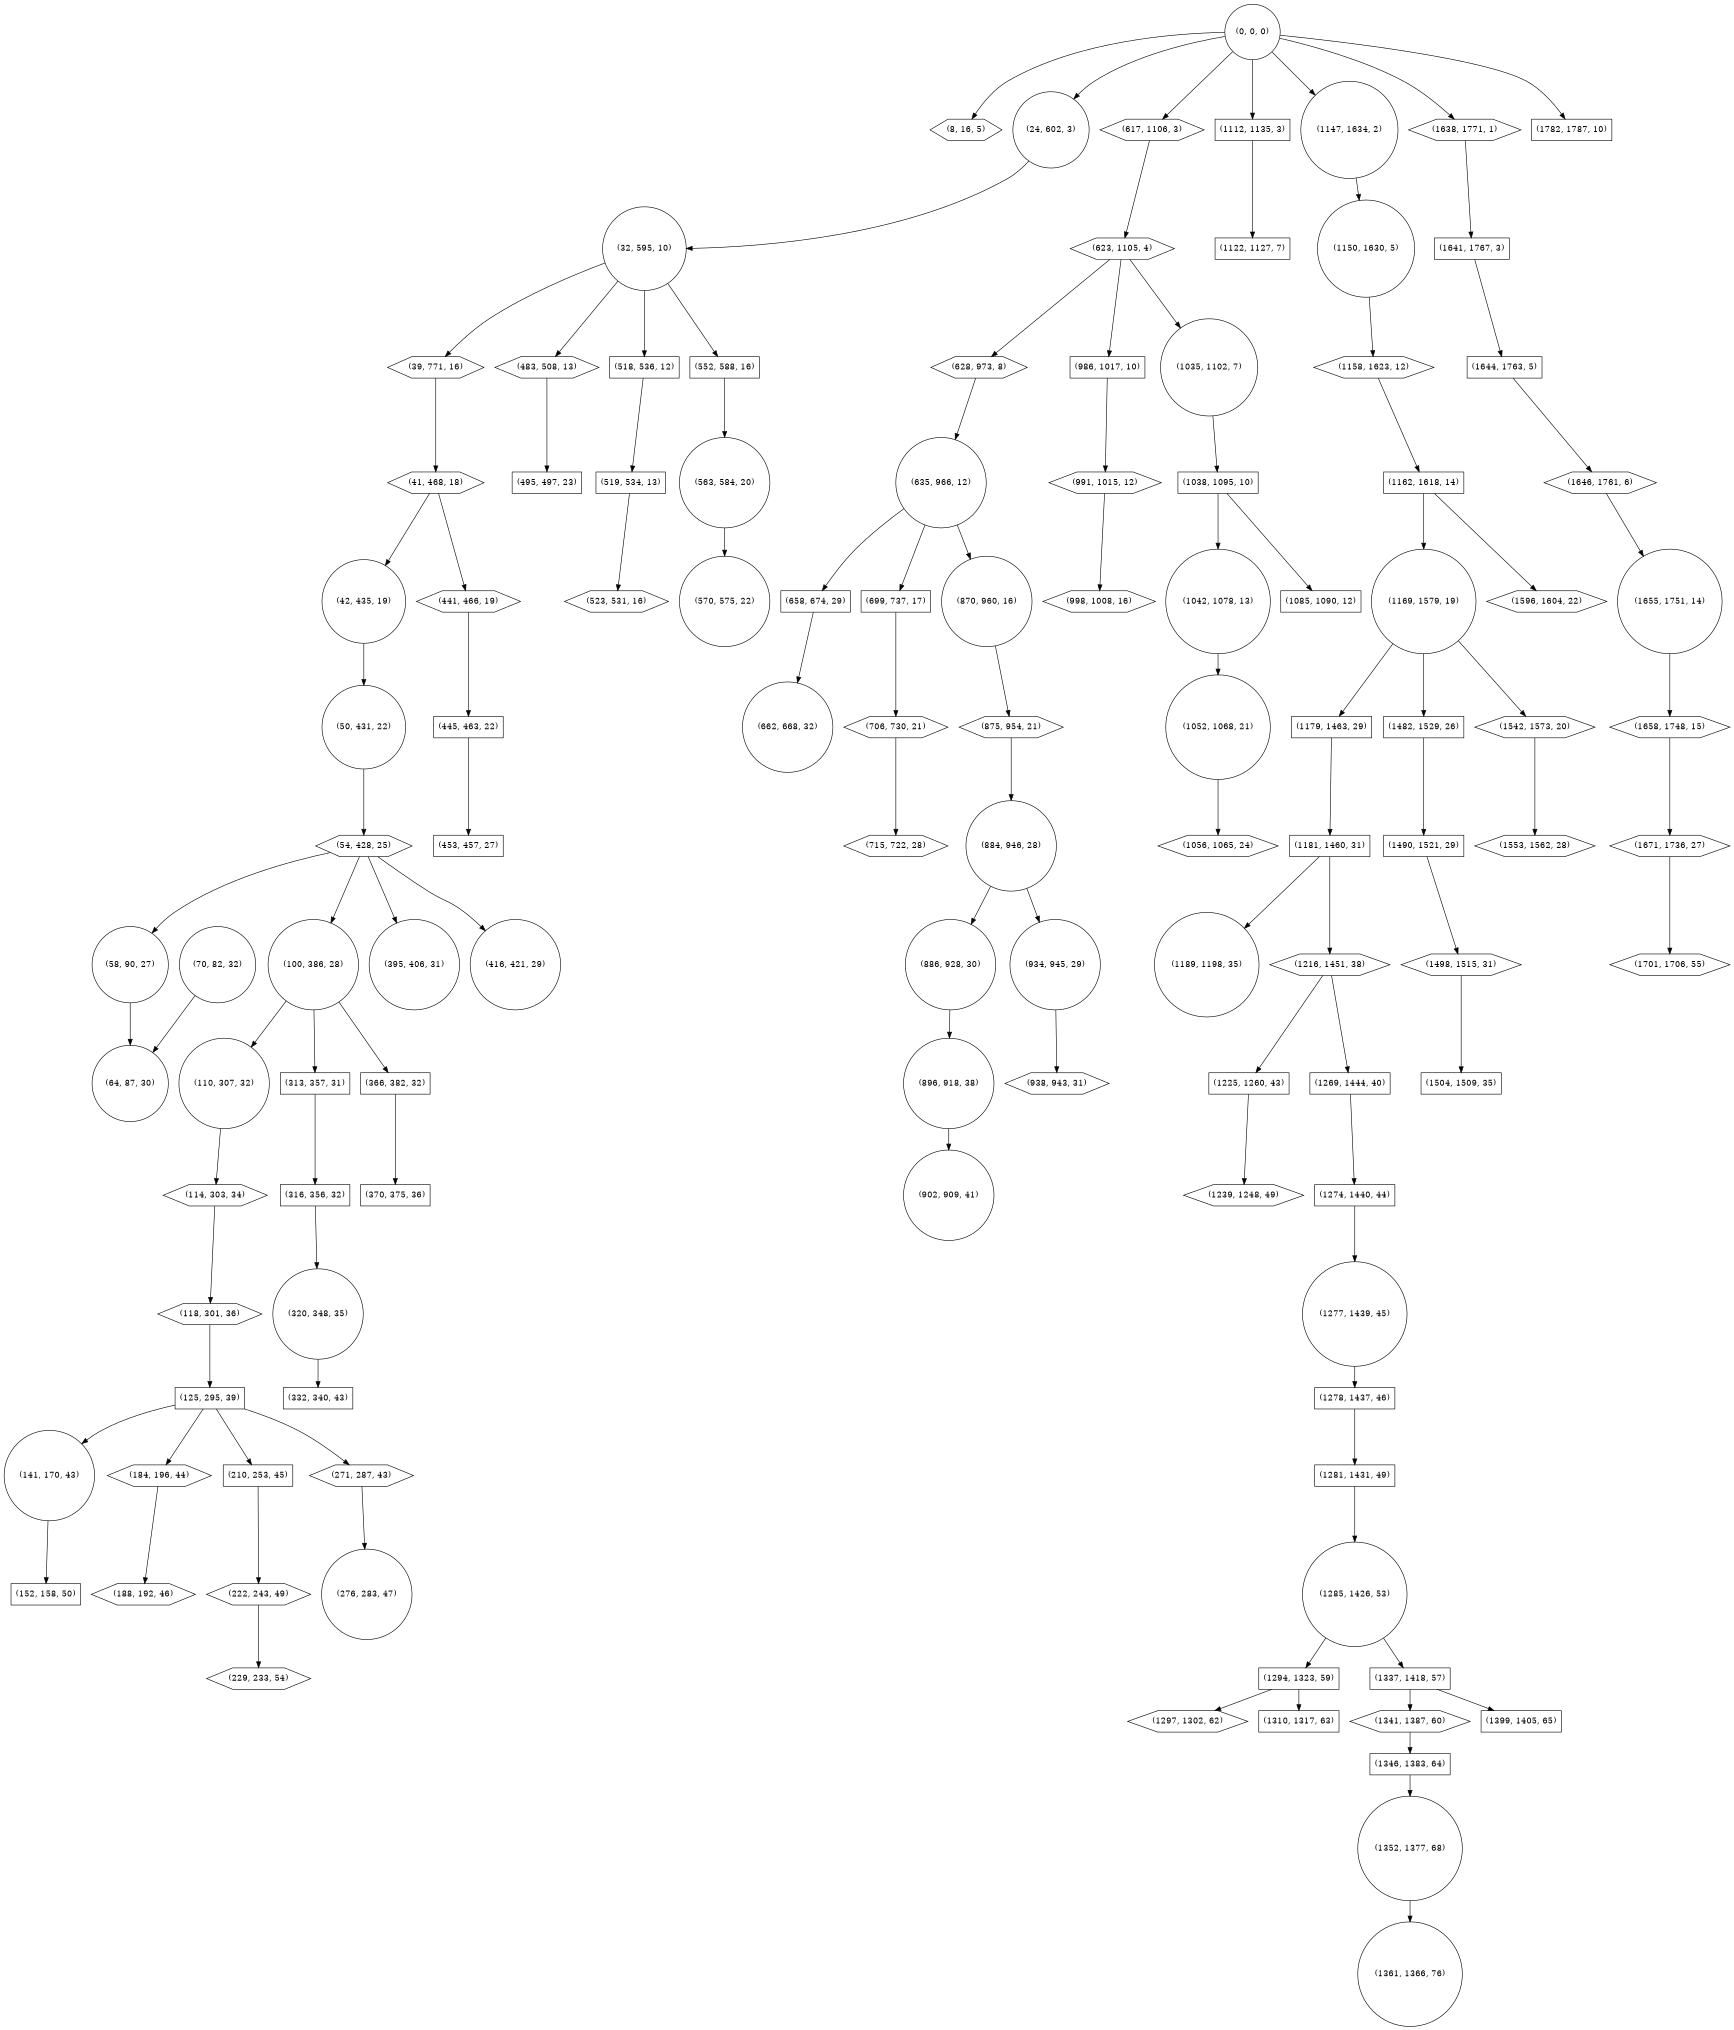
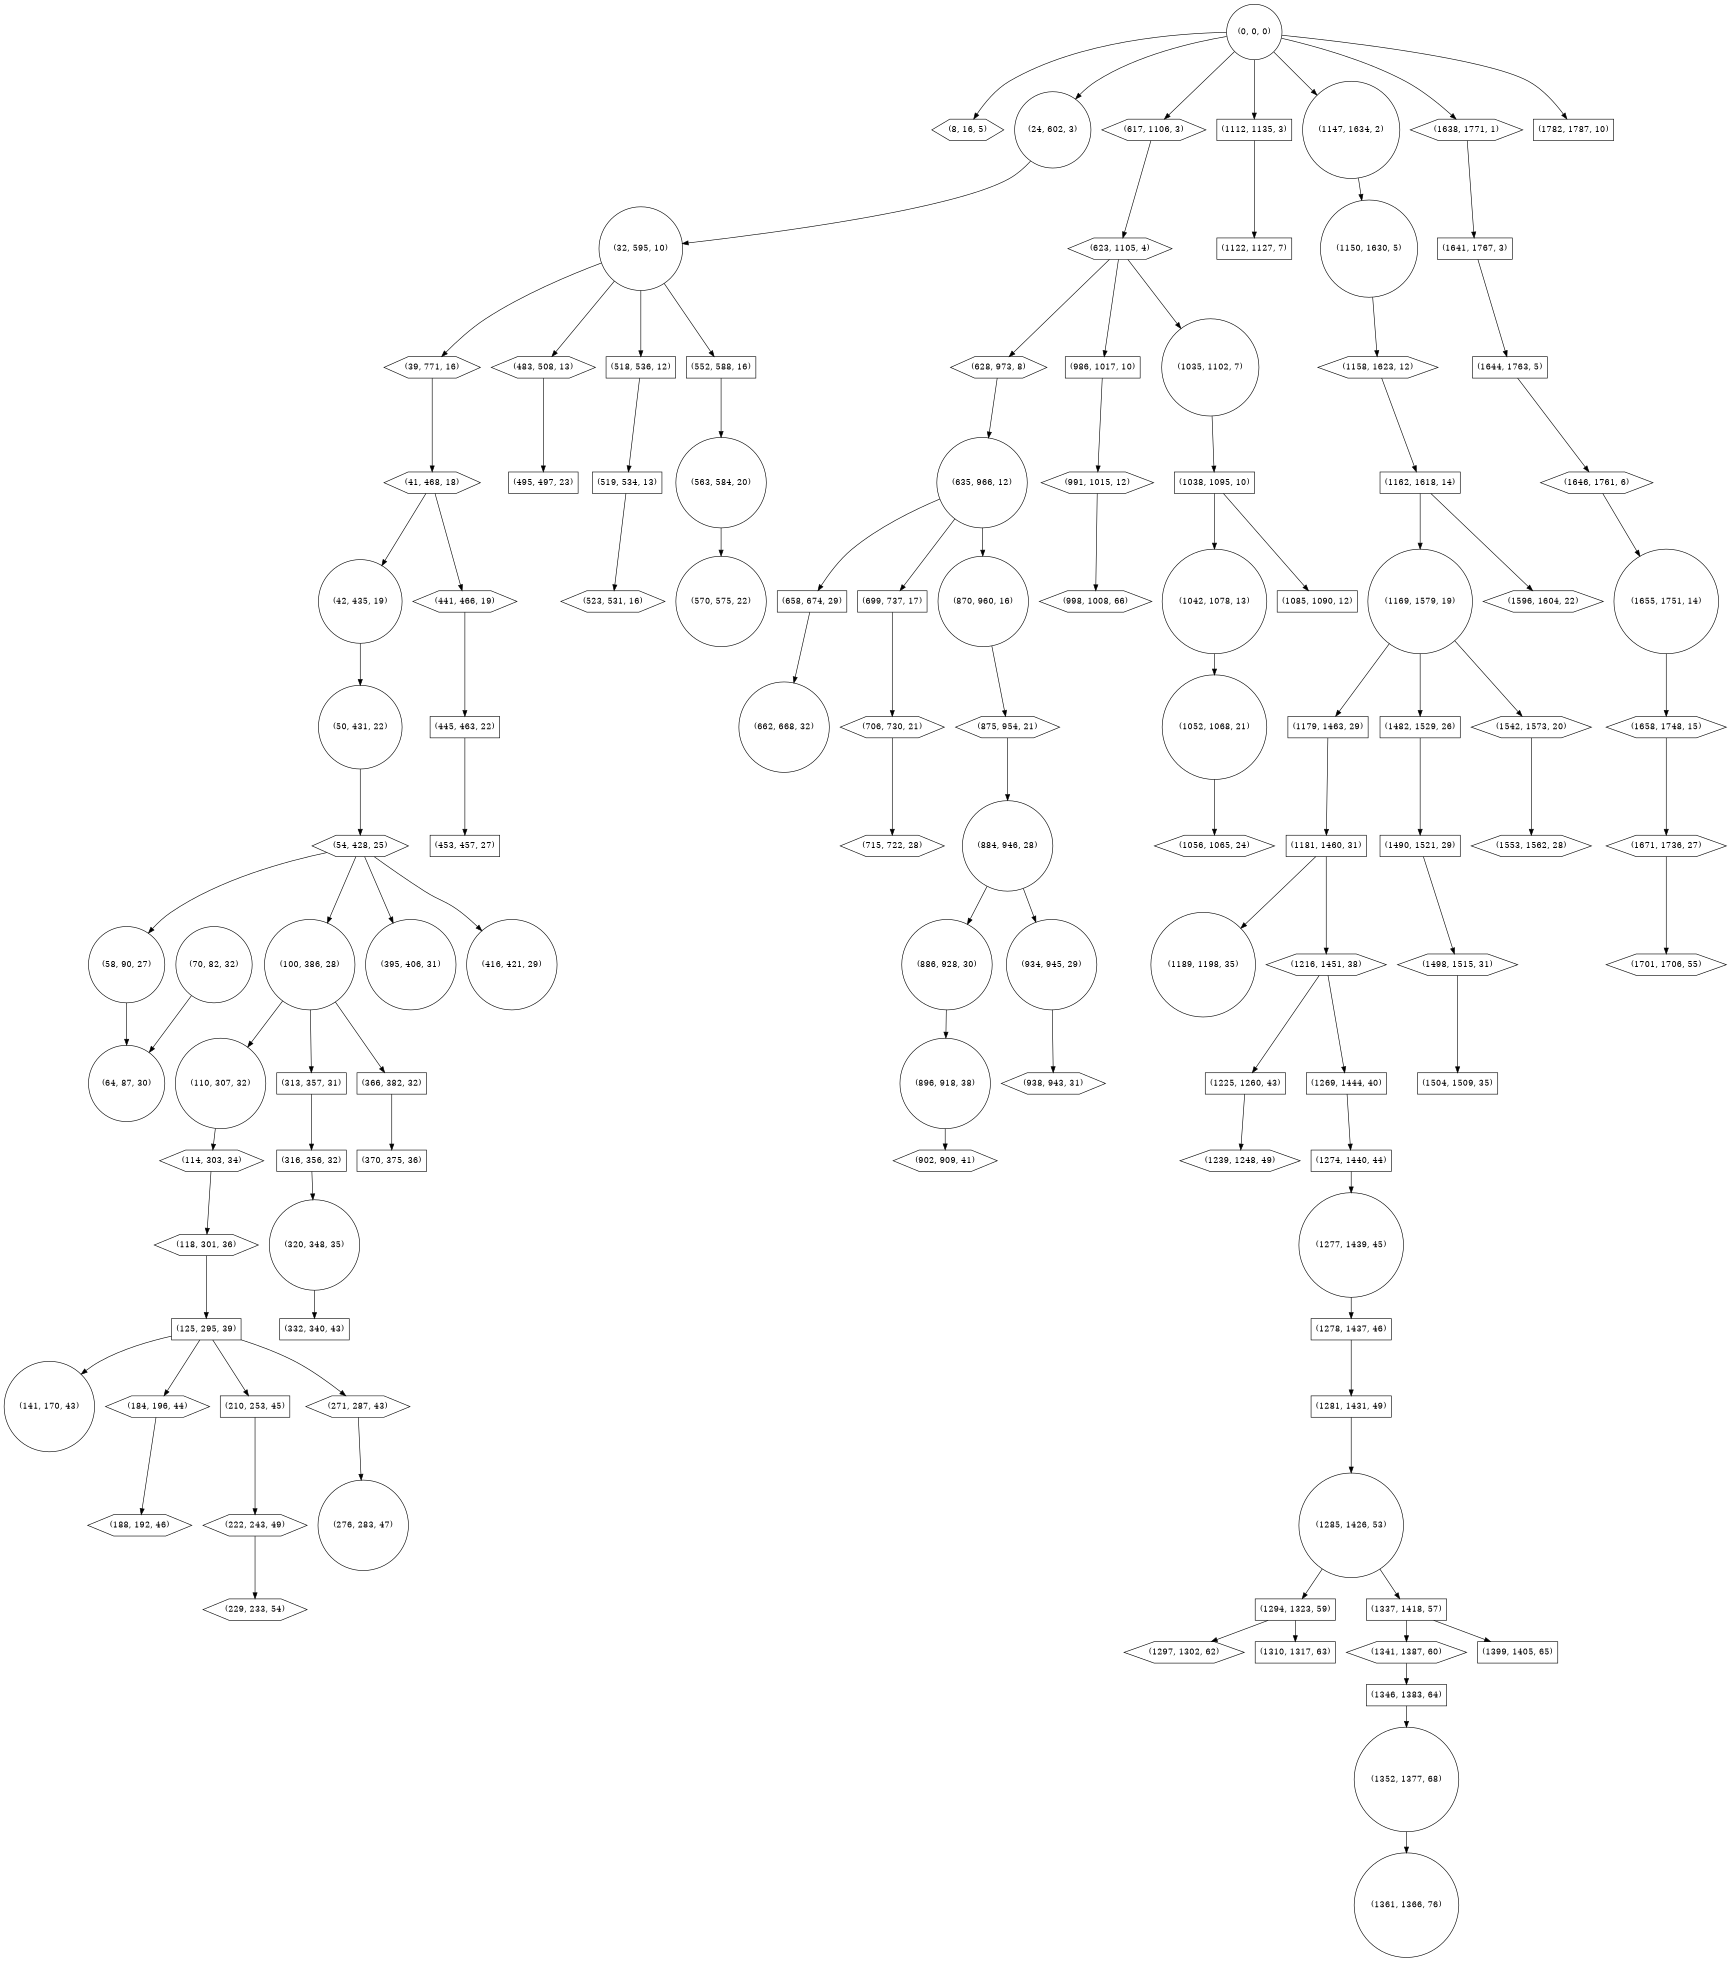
node "(998, 1008, 16)": label "(998, 1008, 16)" -> "(998, 1008, 66)"
node "(902, 909, 41)": shape circle -> hexagon
node "(152, 158, 50)": removed
